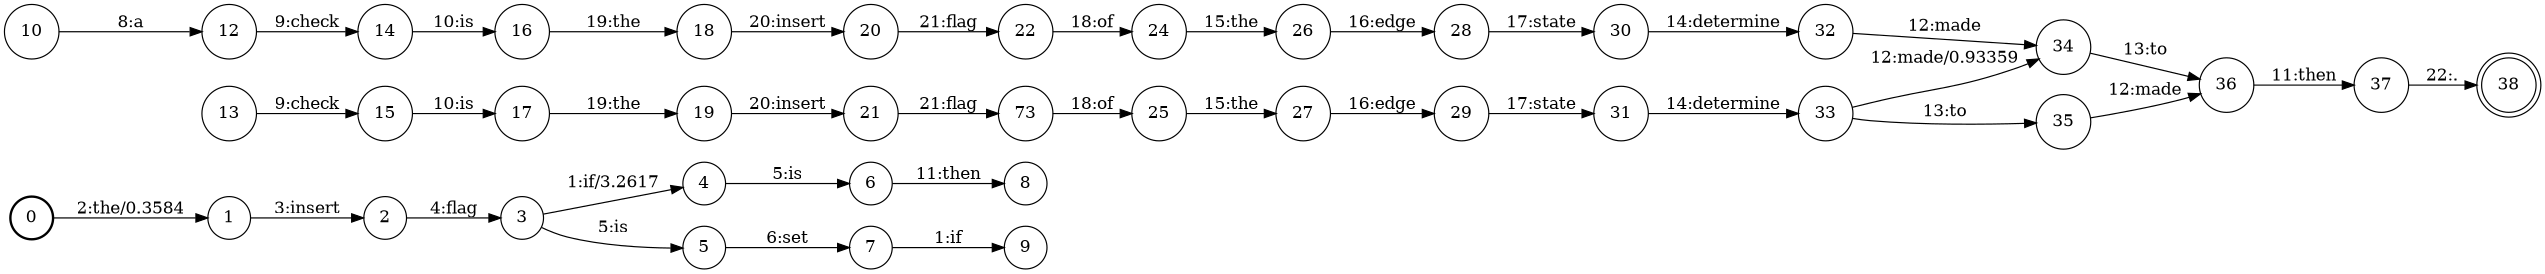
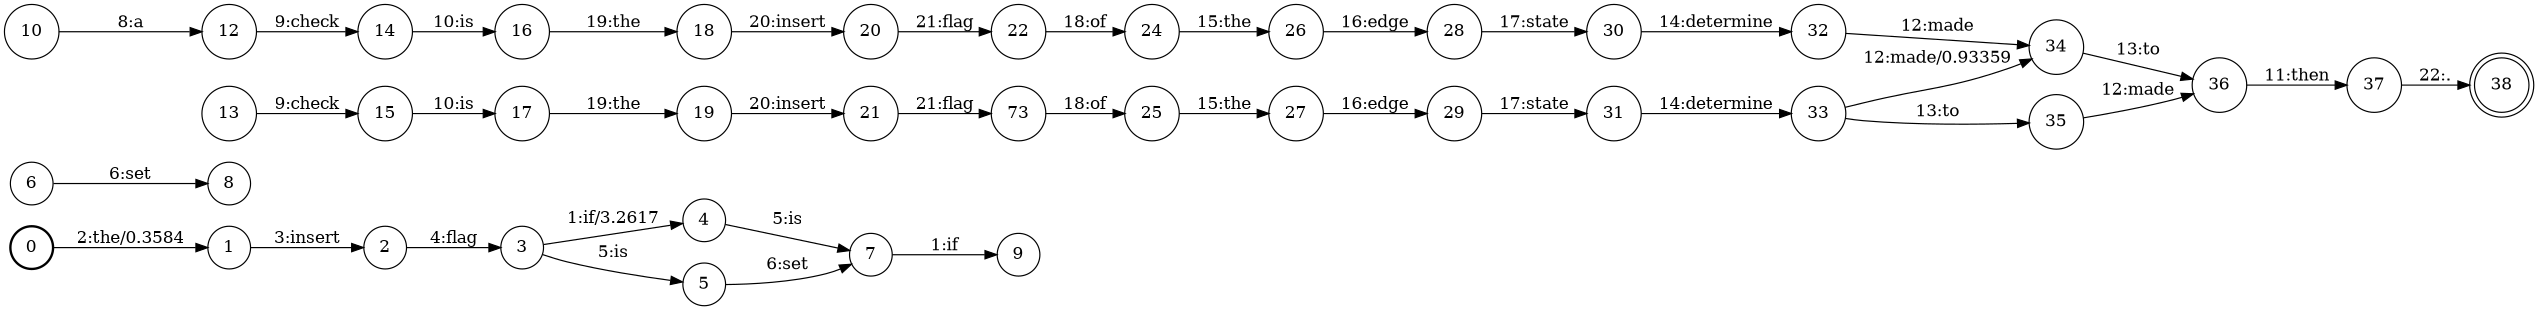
edge "6" -> "8": label "11:then" -> "6:set"
edge "4" -> "6": now "4" -> "7"
